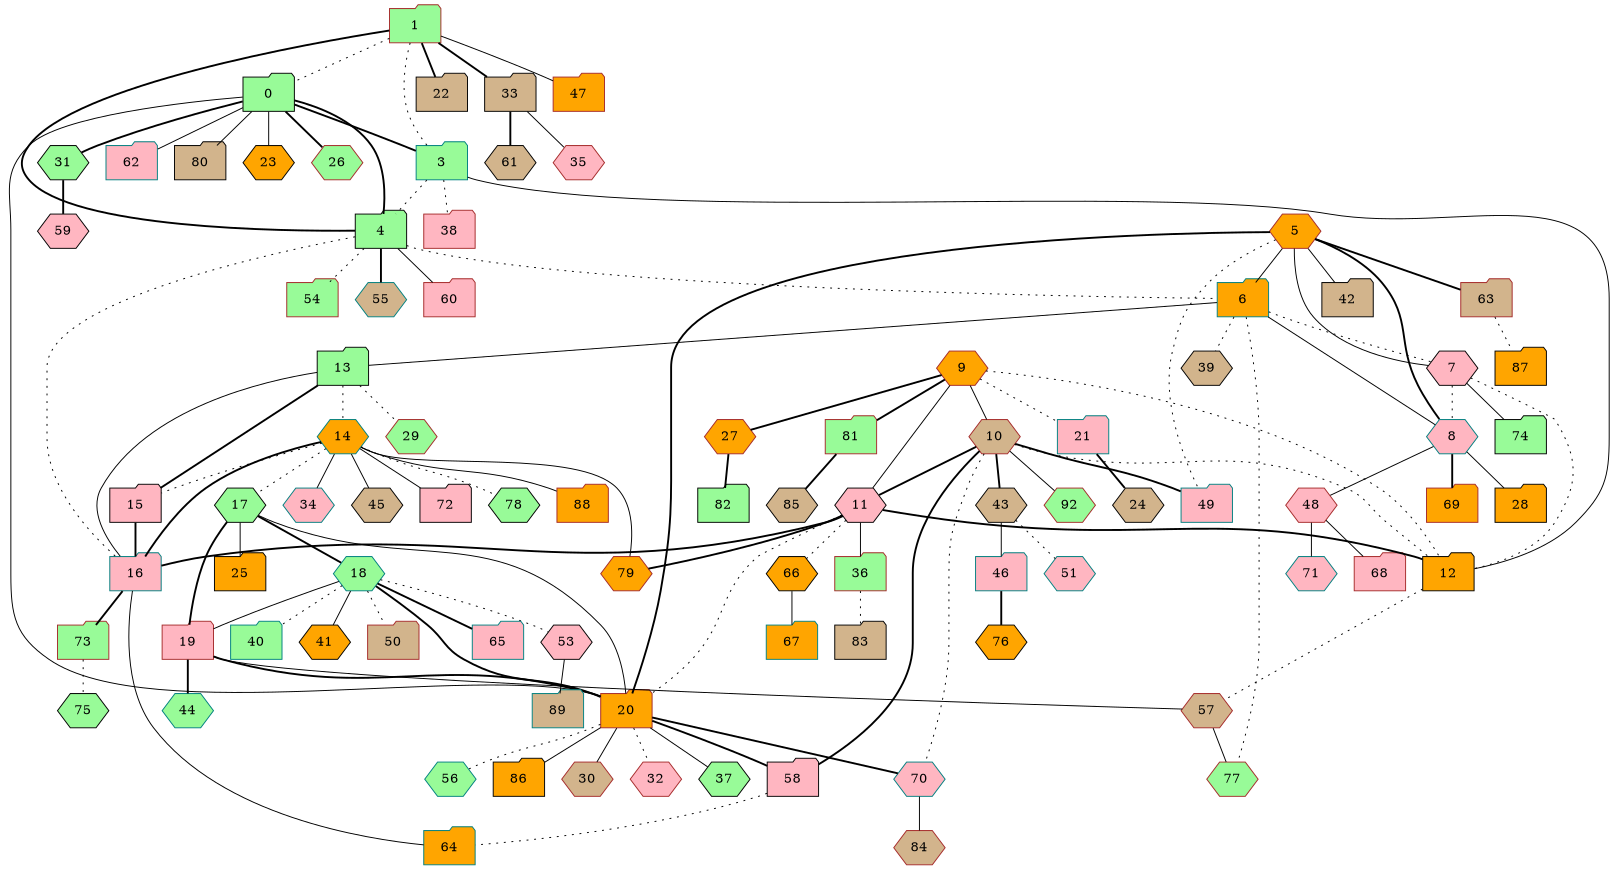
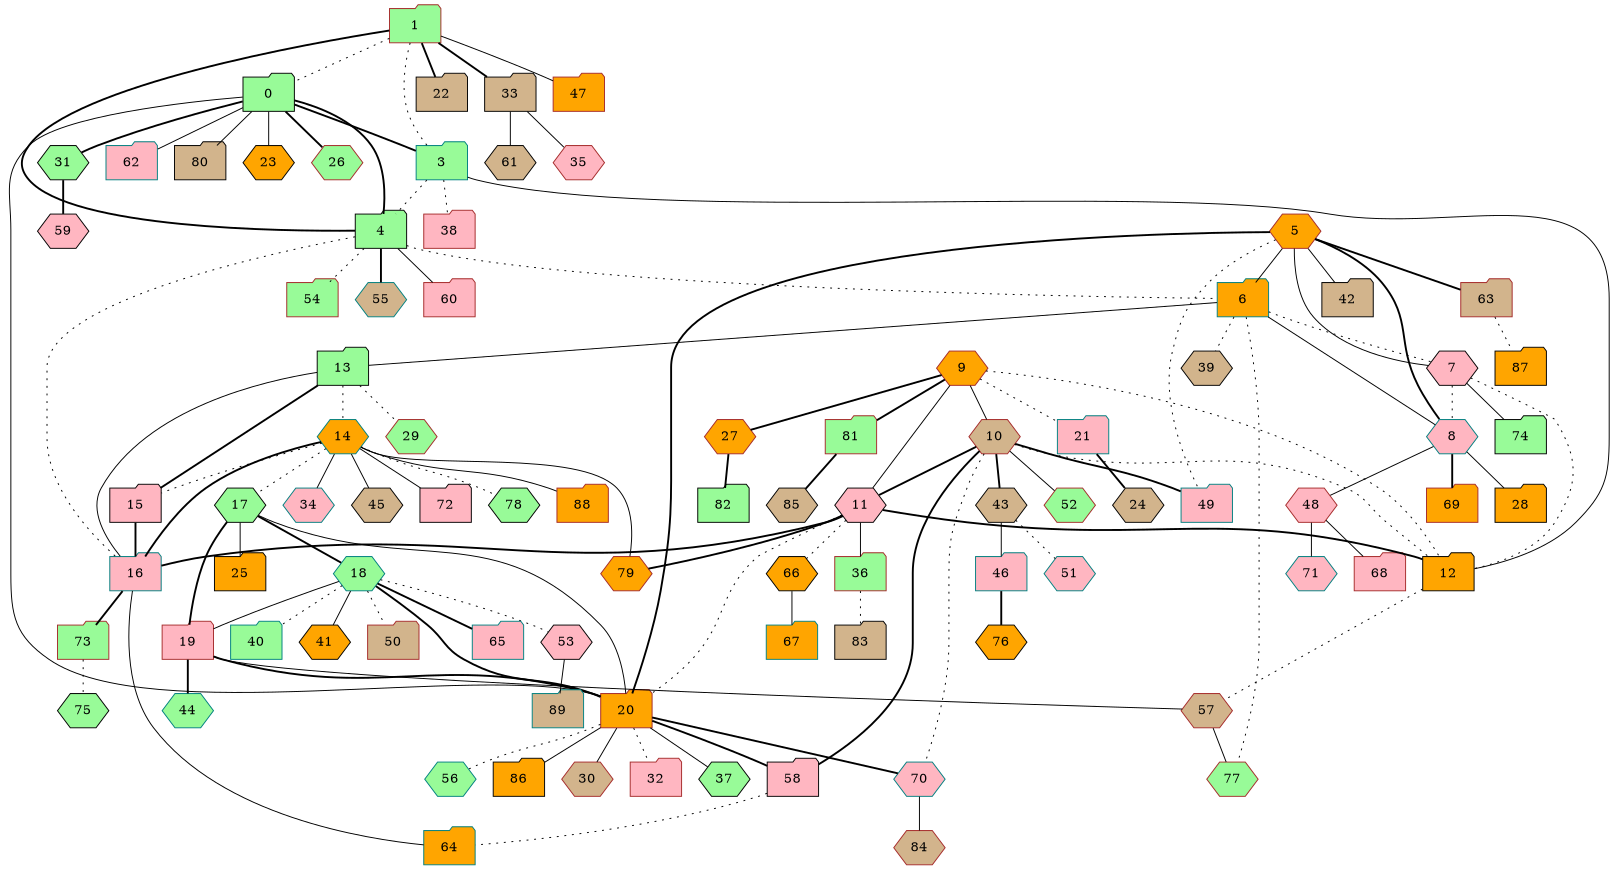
edge "33" -- "61": style bold -> solid
node "92": label "92" -> "52"
node "32": shape hexagon -> folder
